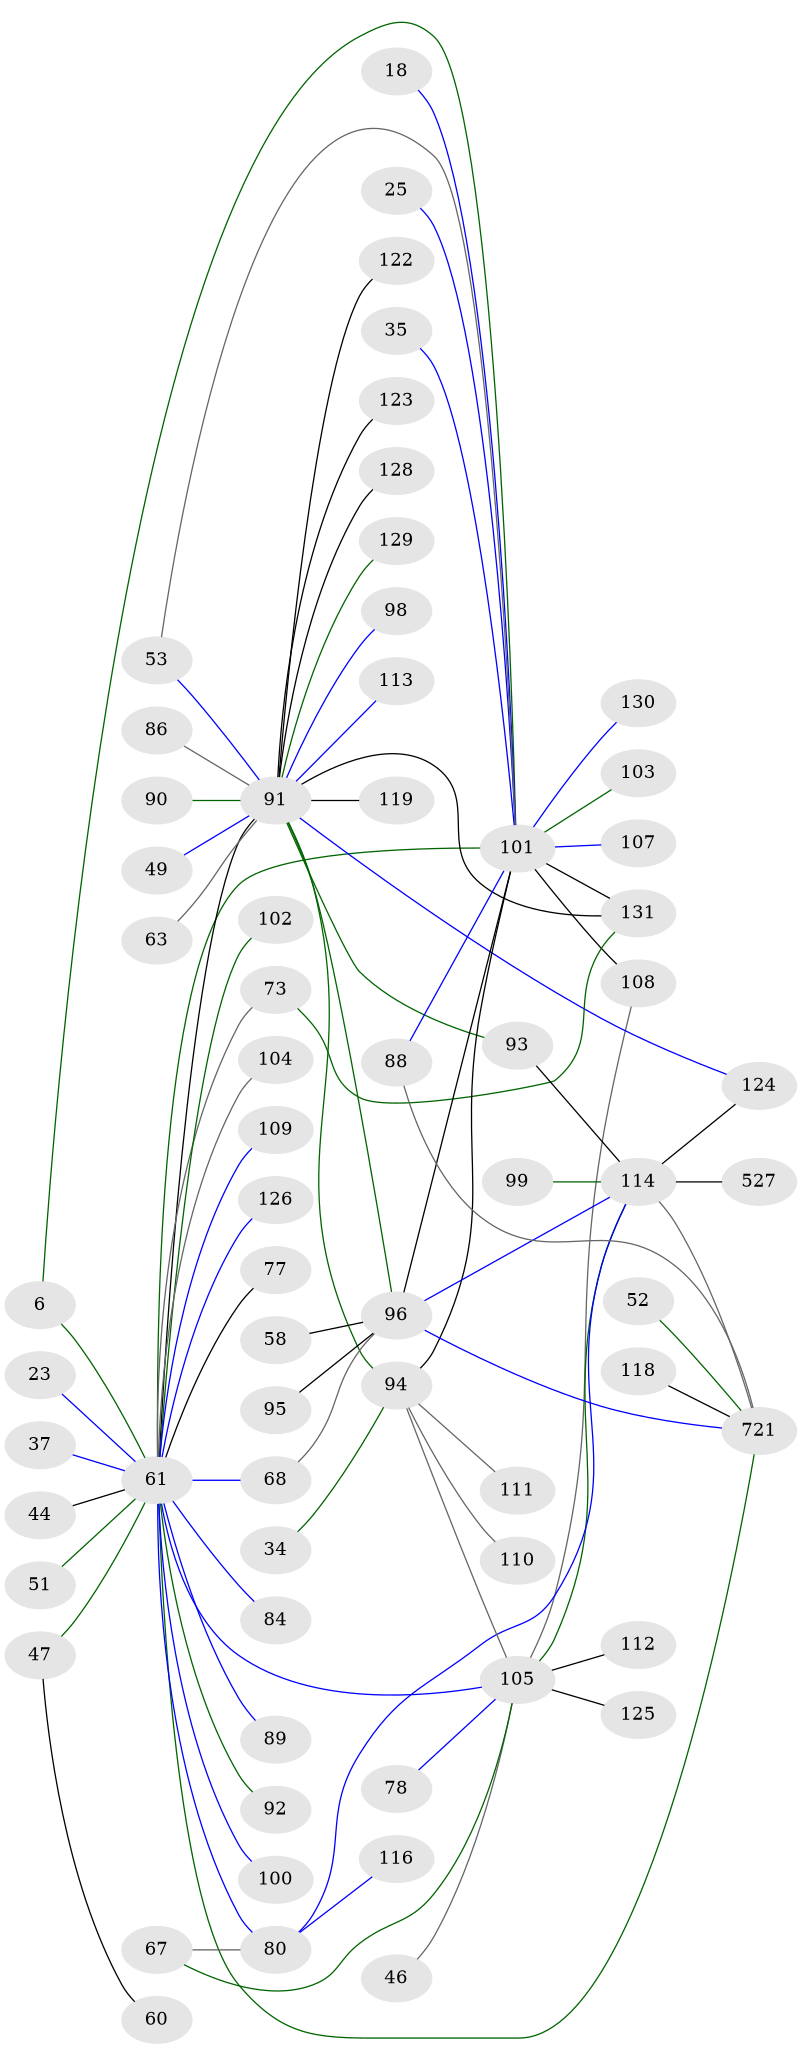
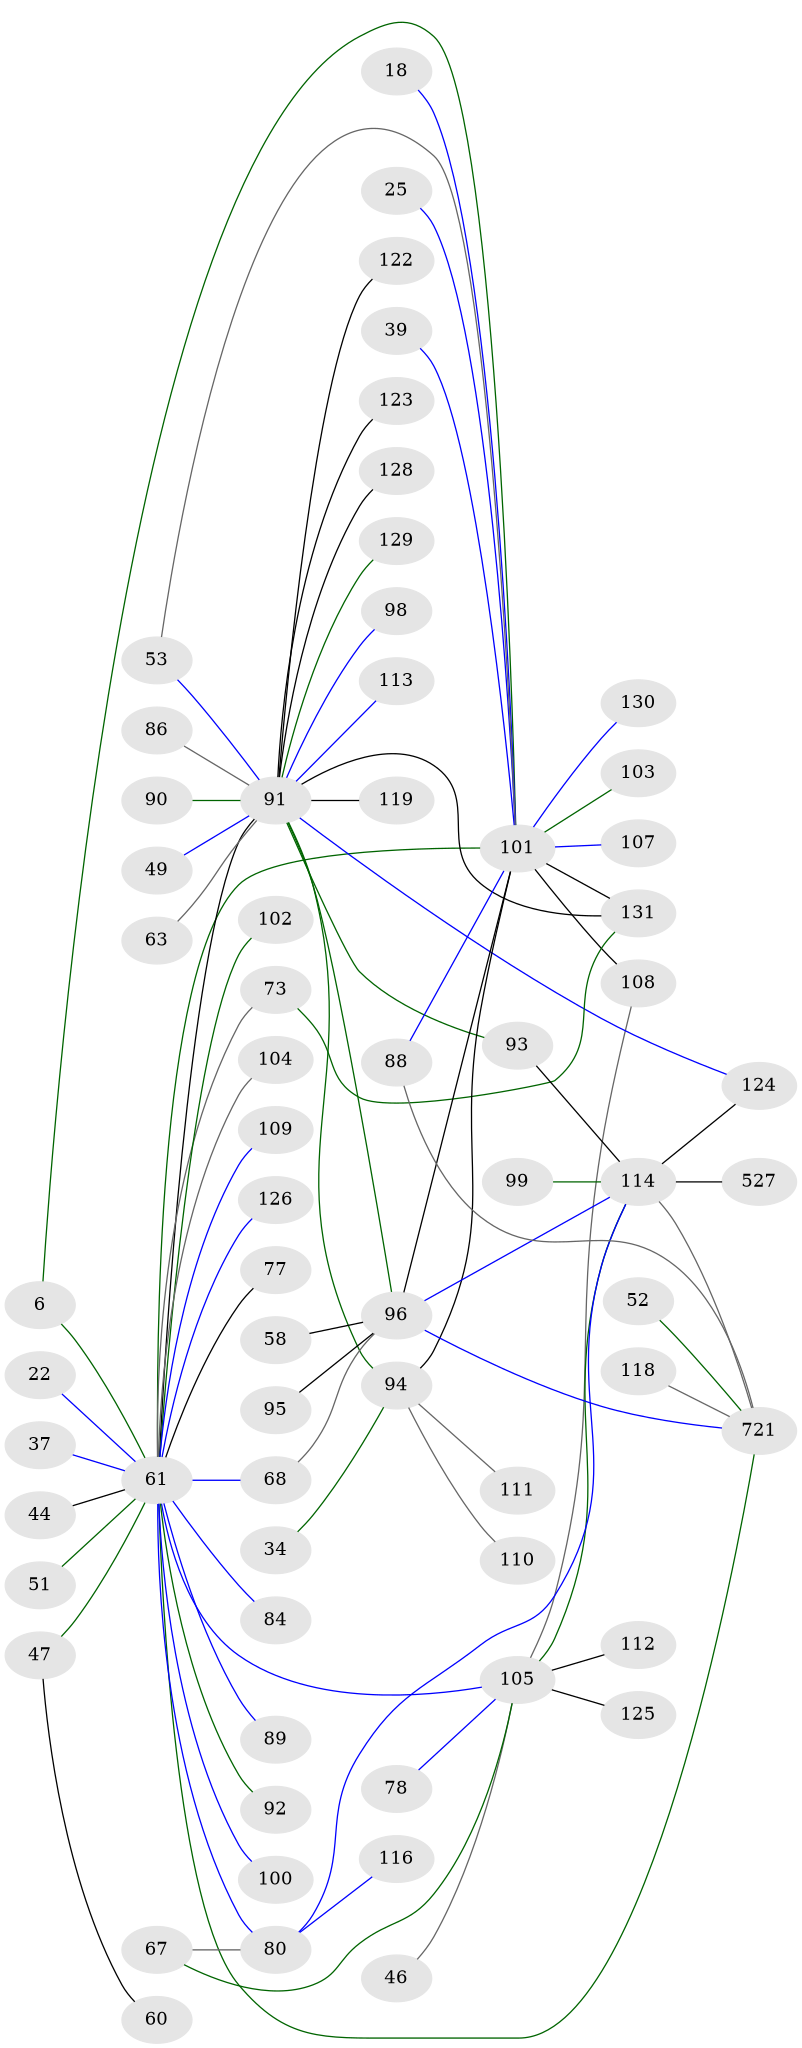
node "35": label "35" -> "39"
node "23": label "23" -> "22"
edge "118" -- "721": color black -> gray40
edge "94" -- "105": removed
